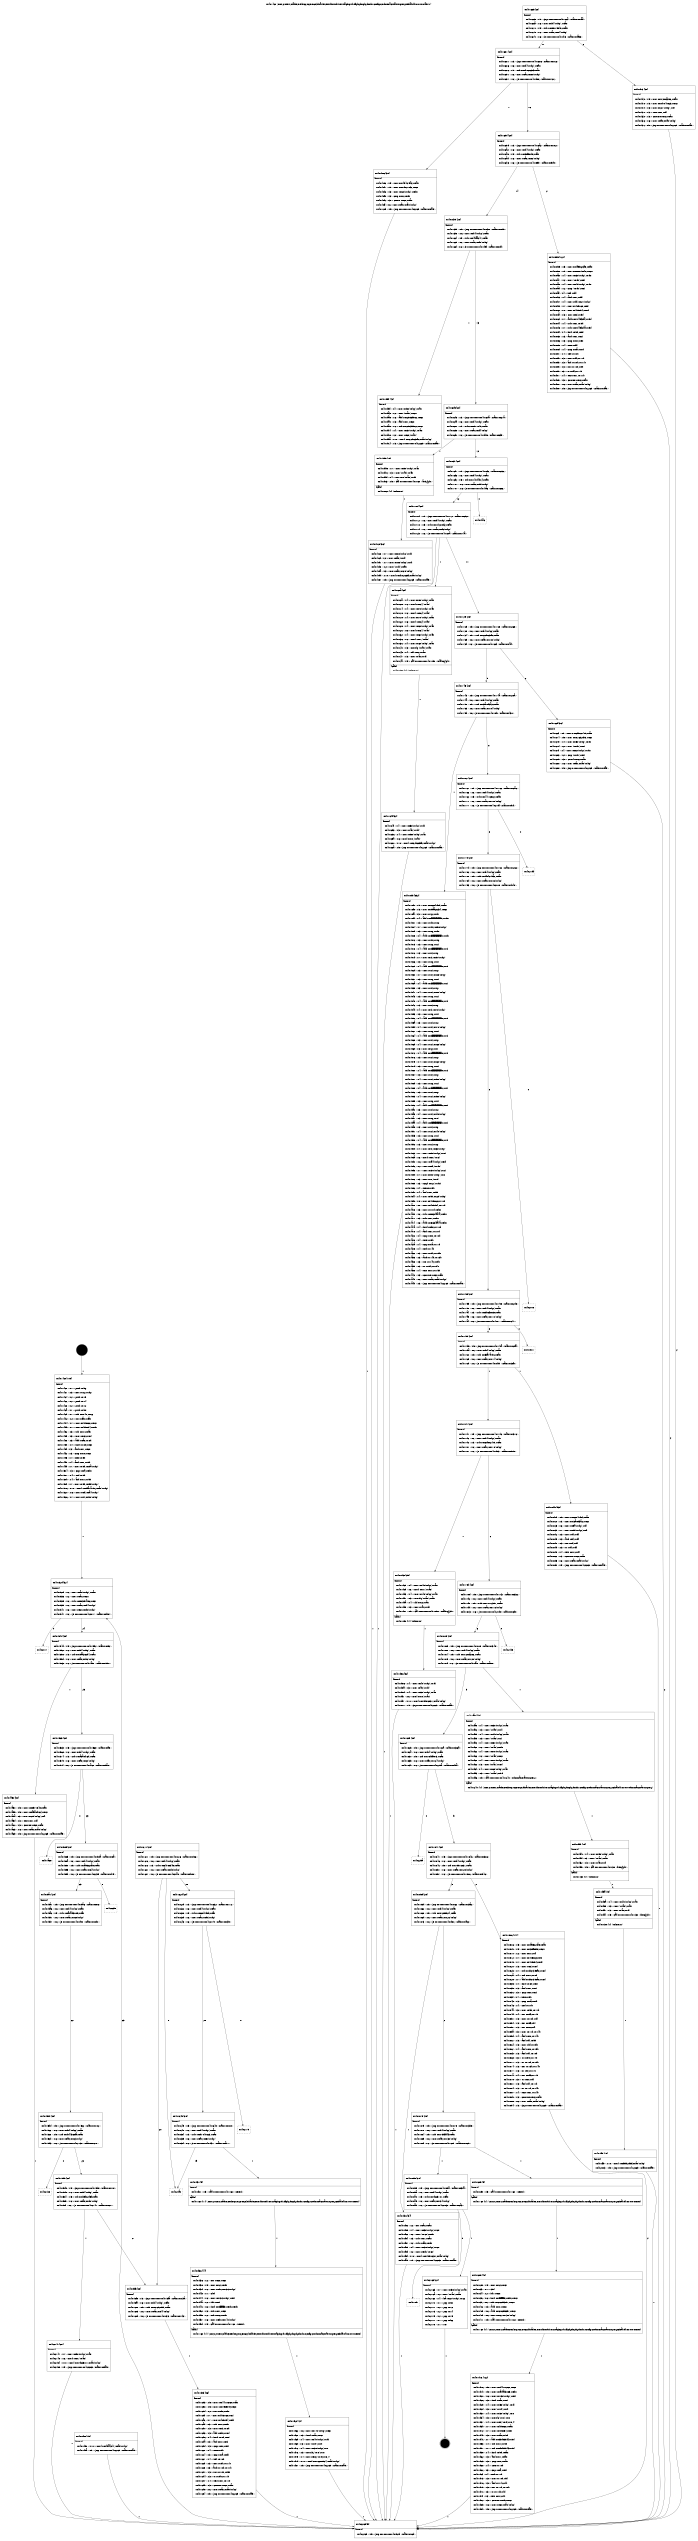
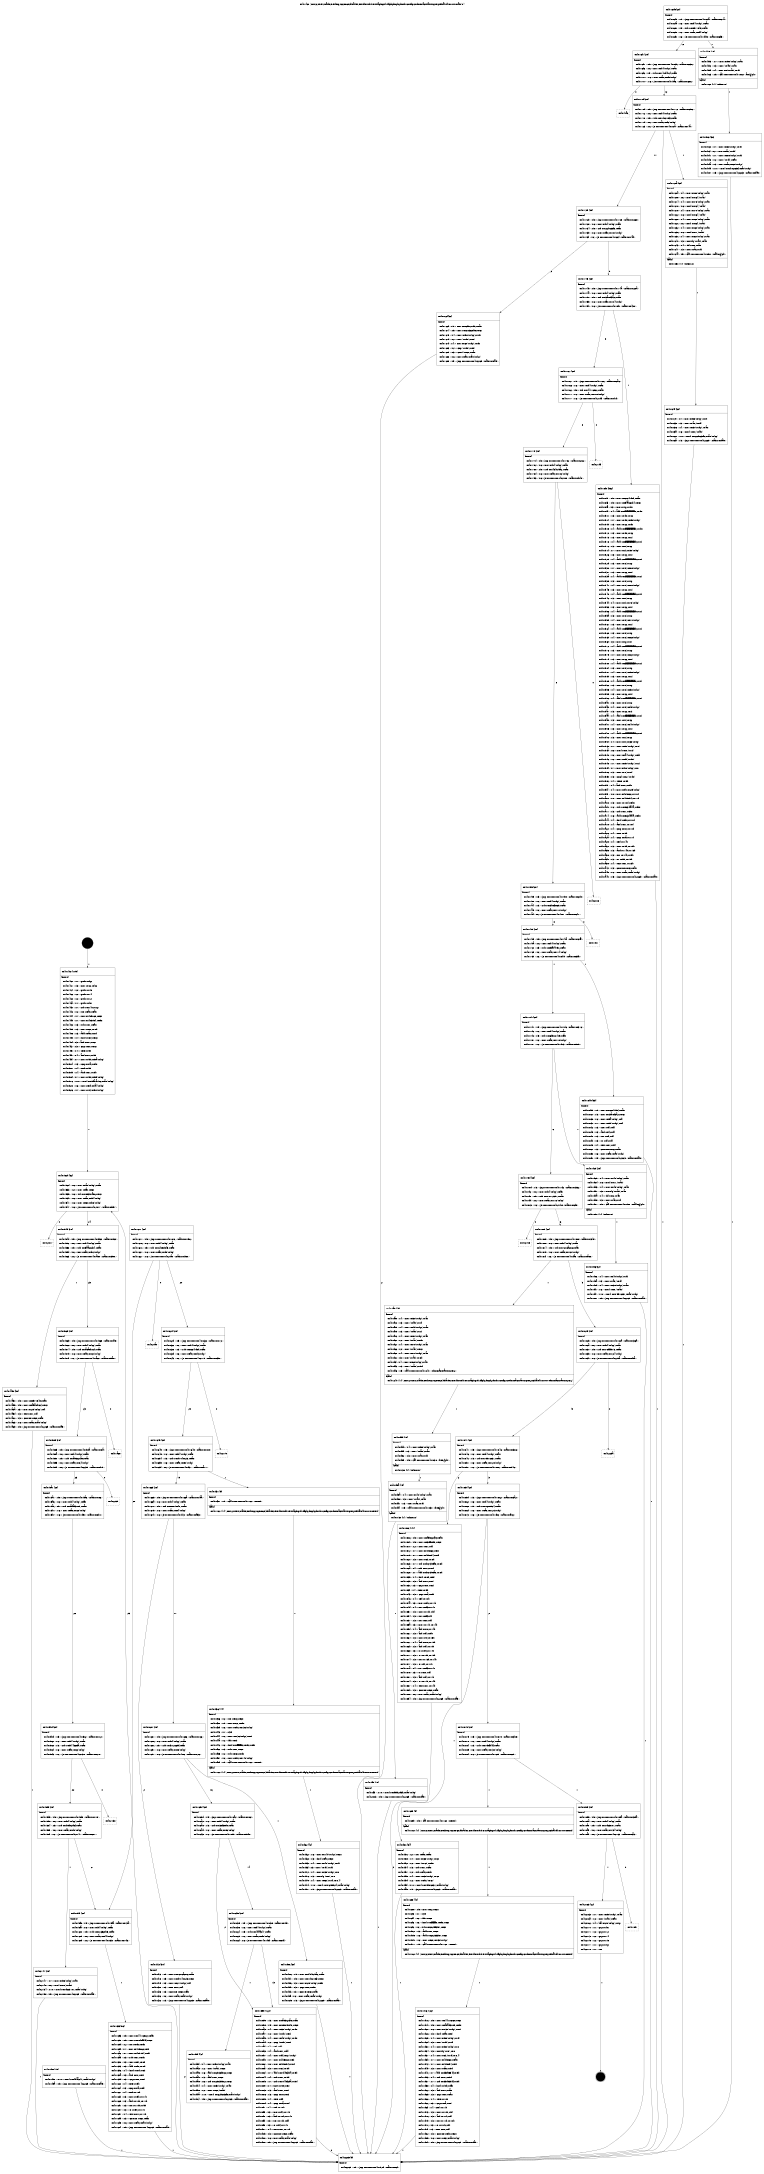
edge "0x4016b9 [28]" -> "0x4016d5 [28]": now "0x4016b9 [28]" -> "0x401e99 [122]"
edge "0x401649 [28]" -> "0x4020a0": now "0x401649 [28]" -> "0x401665 [28]"
